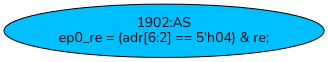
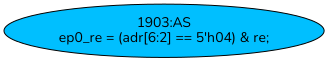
node "1902:AS ep0_re = (adr[6:2] == 5'h04) & re;": label "1902:AS ep0_re = (adr[6:2] == 5'h04) & re;" -> "1903:AS ep0_re = (adr[6:2] == 5'h04) & re;"
